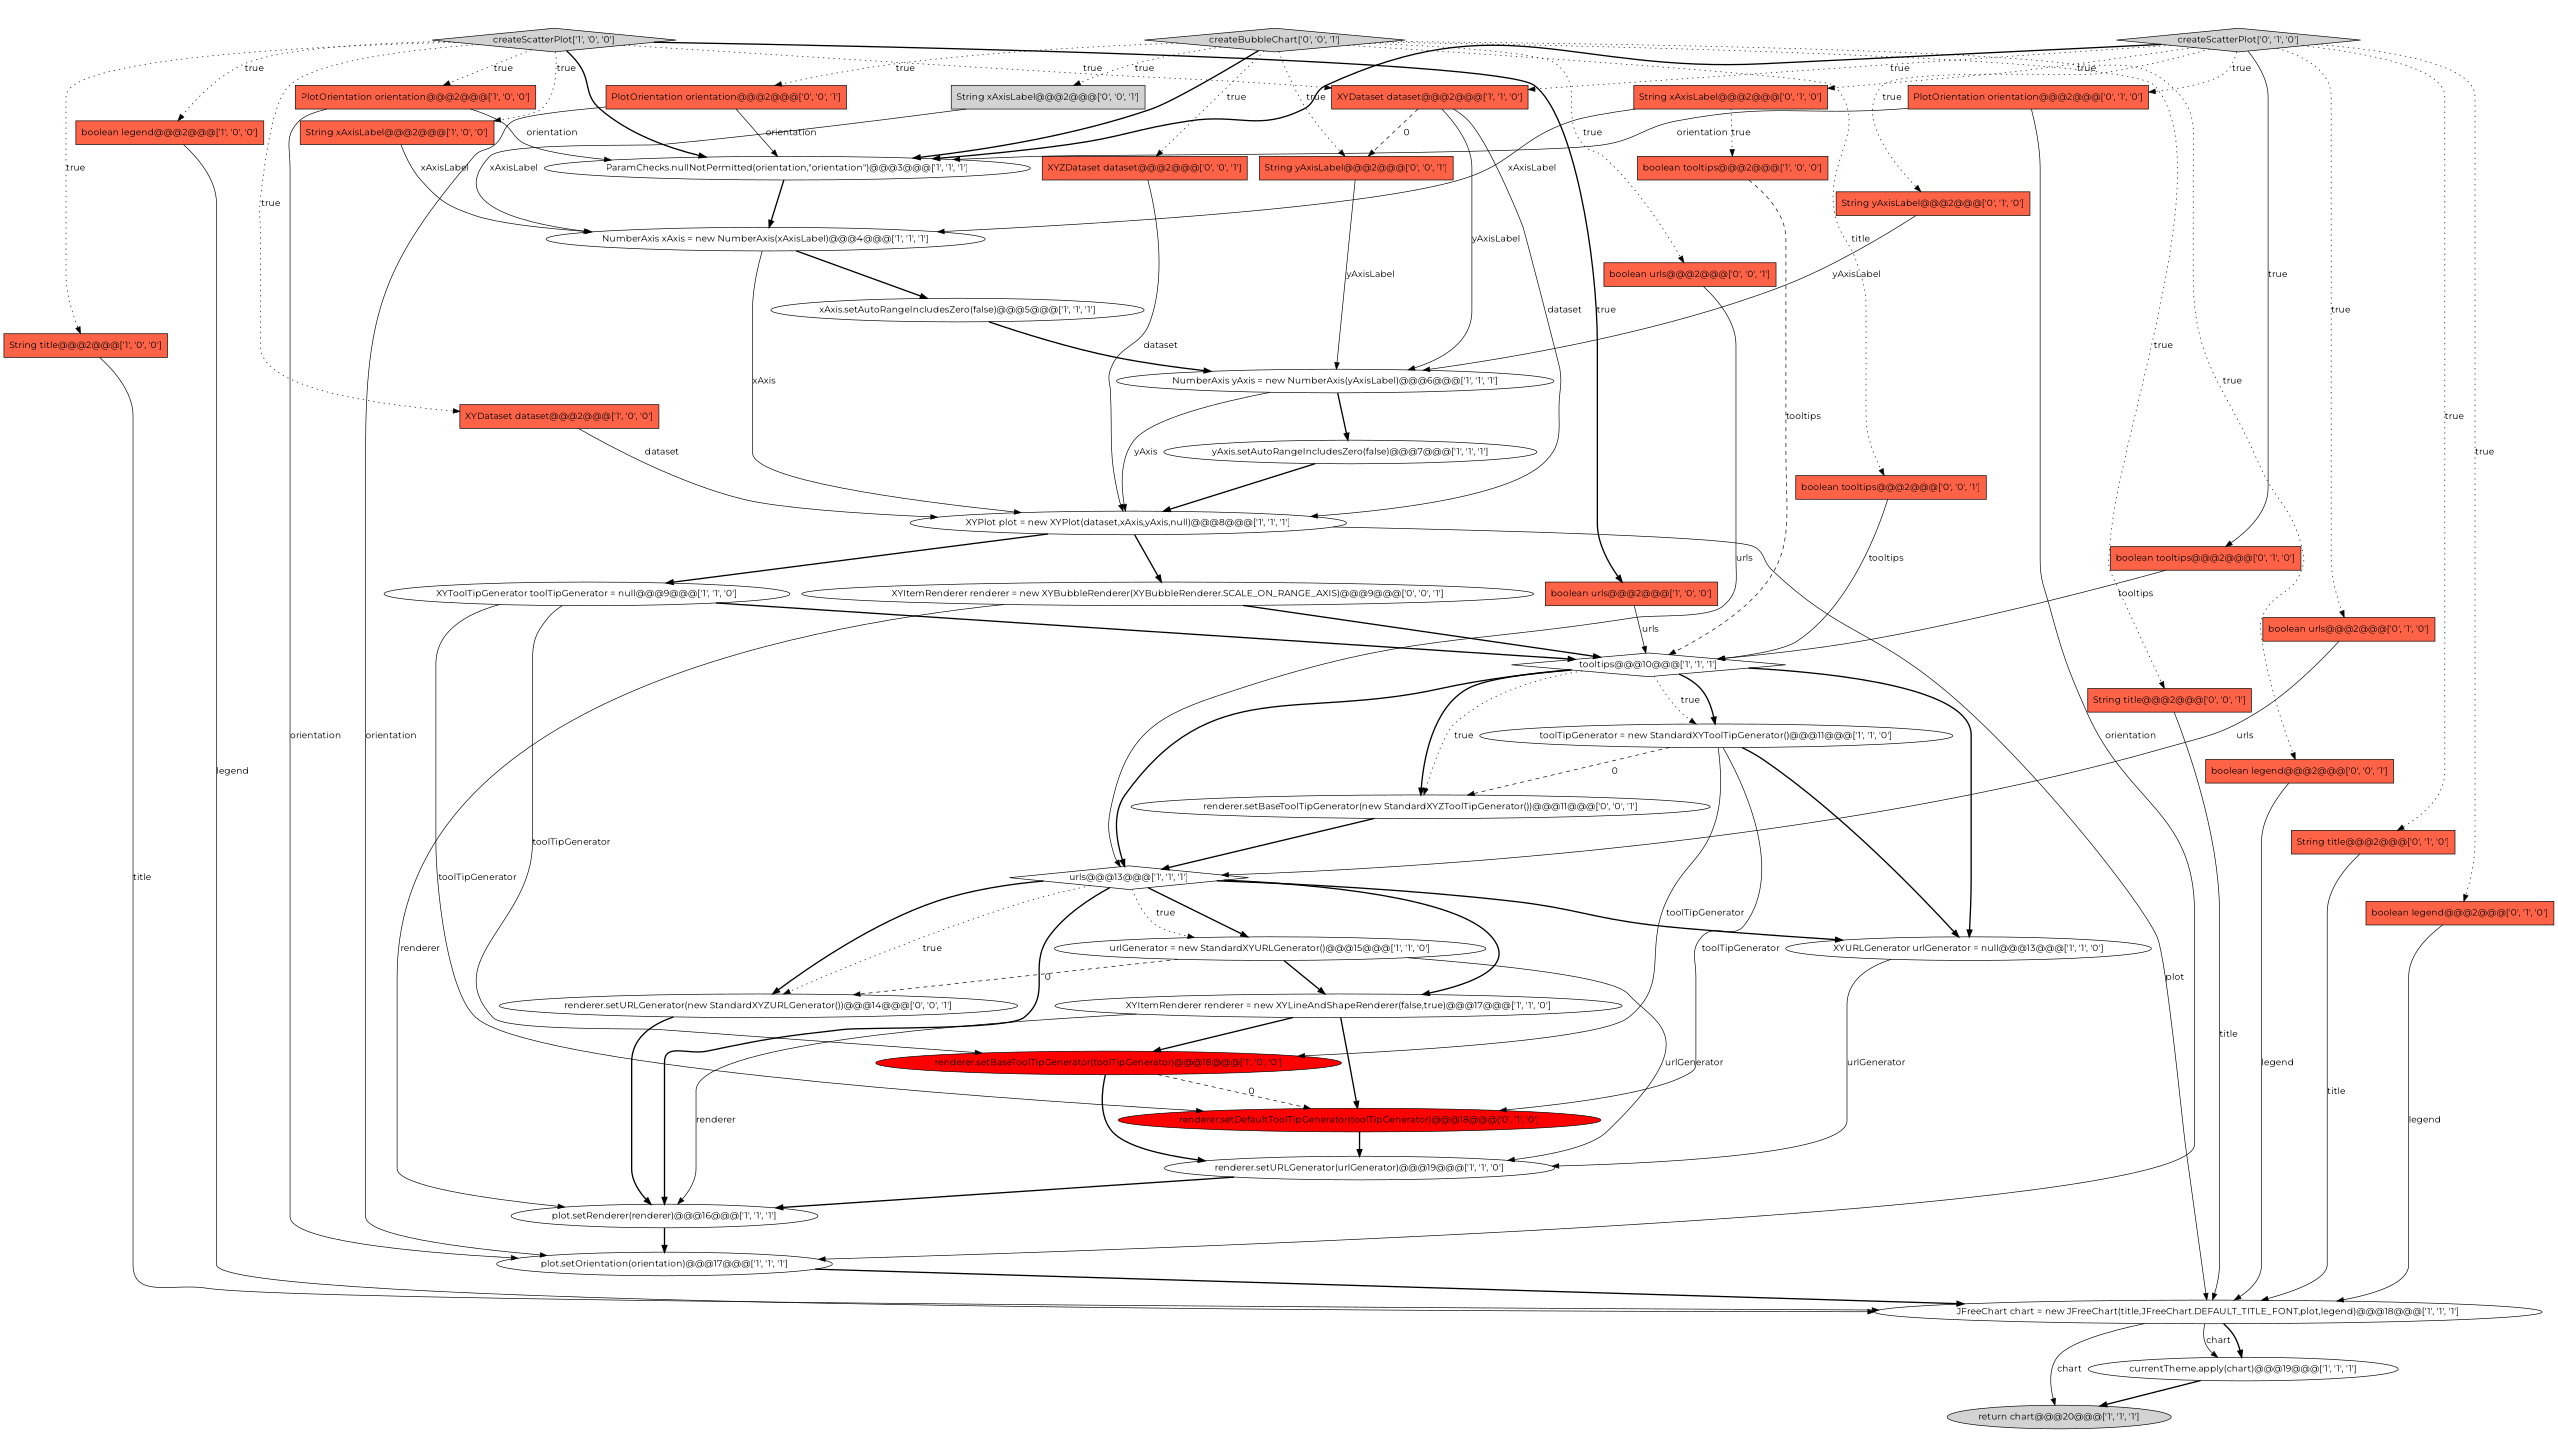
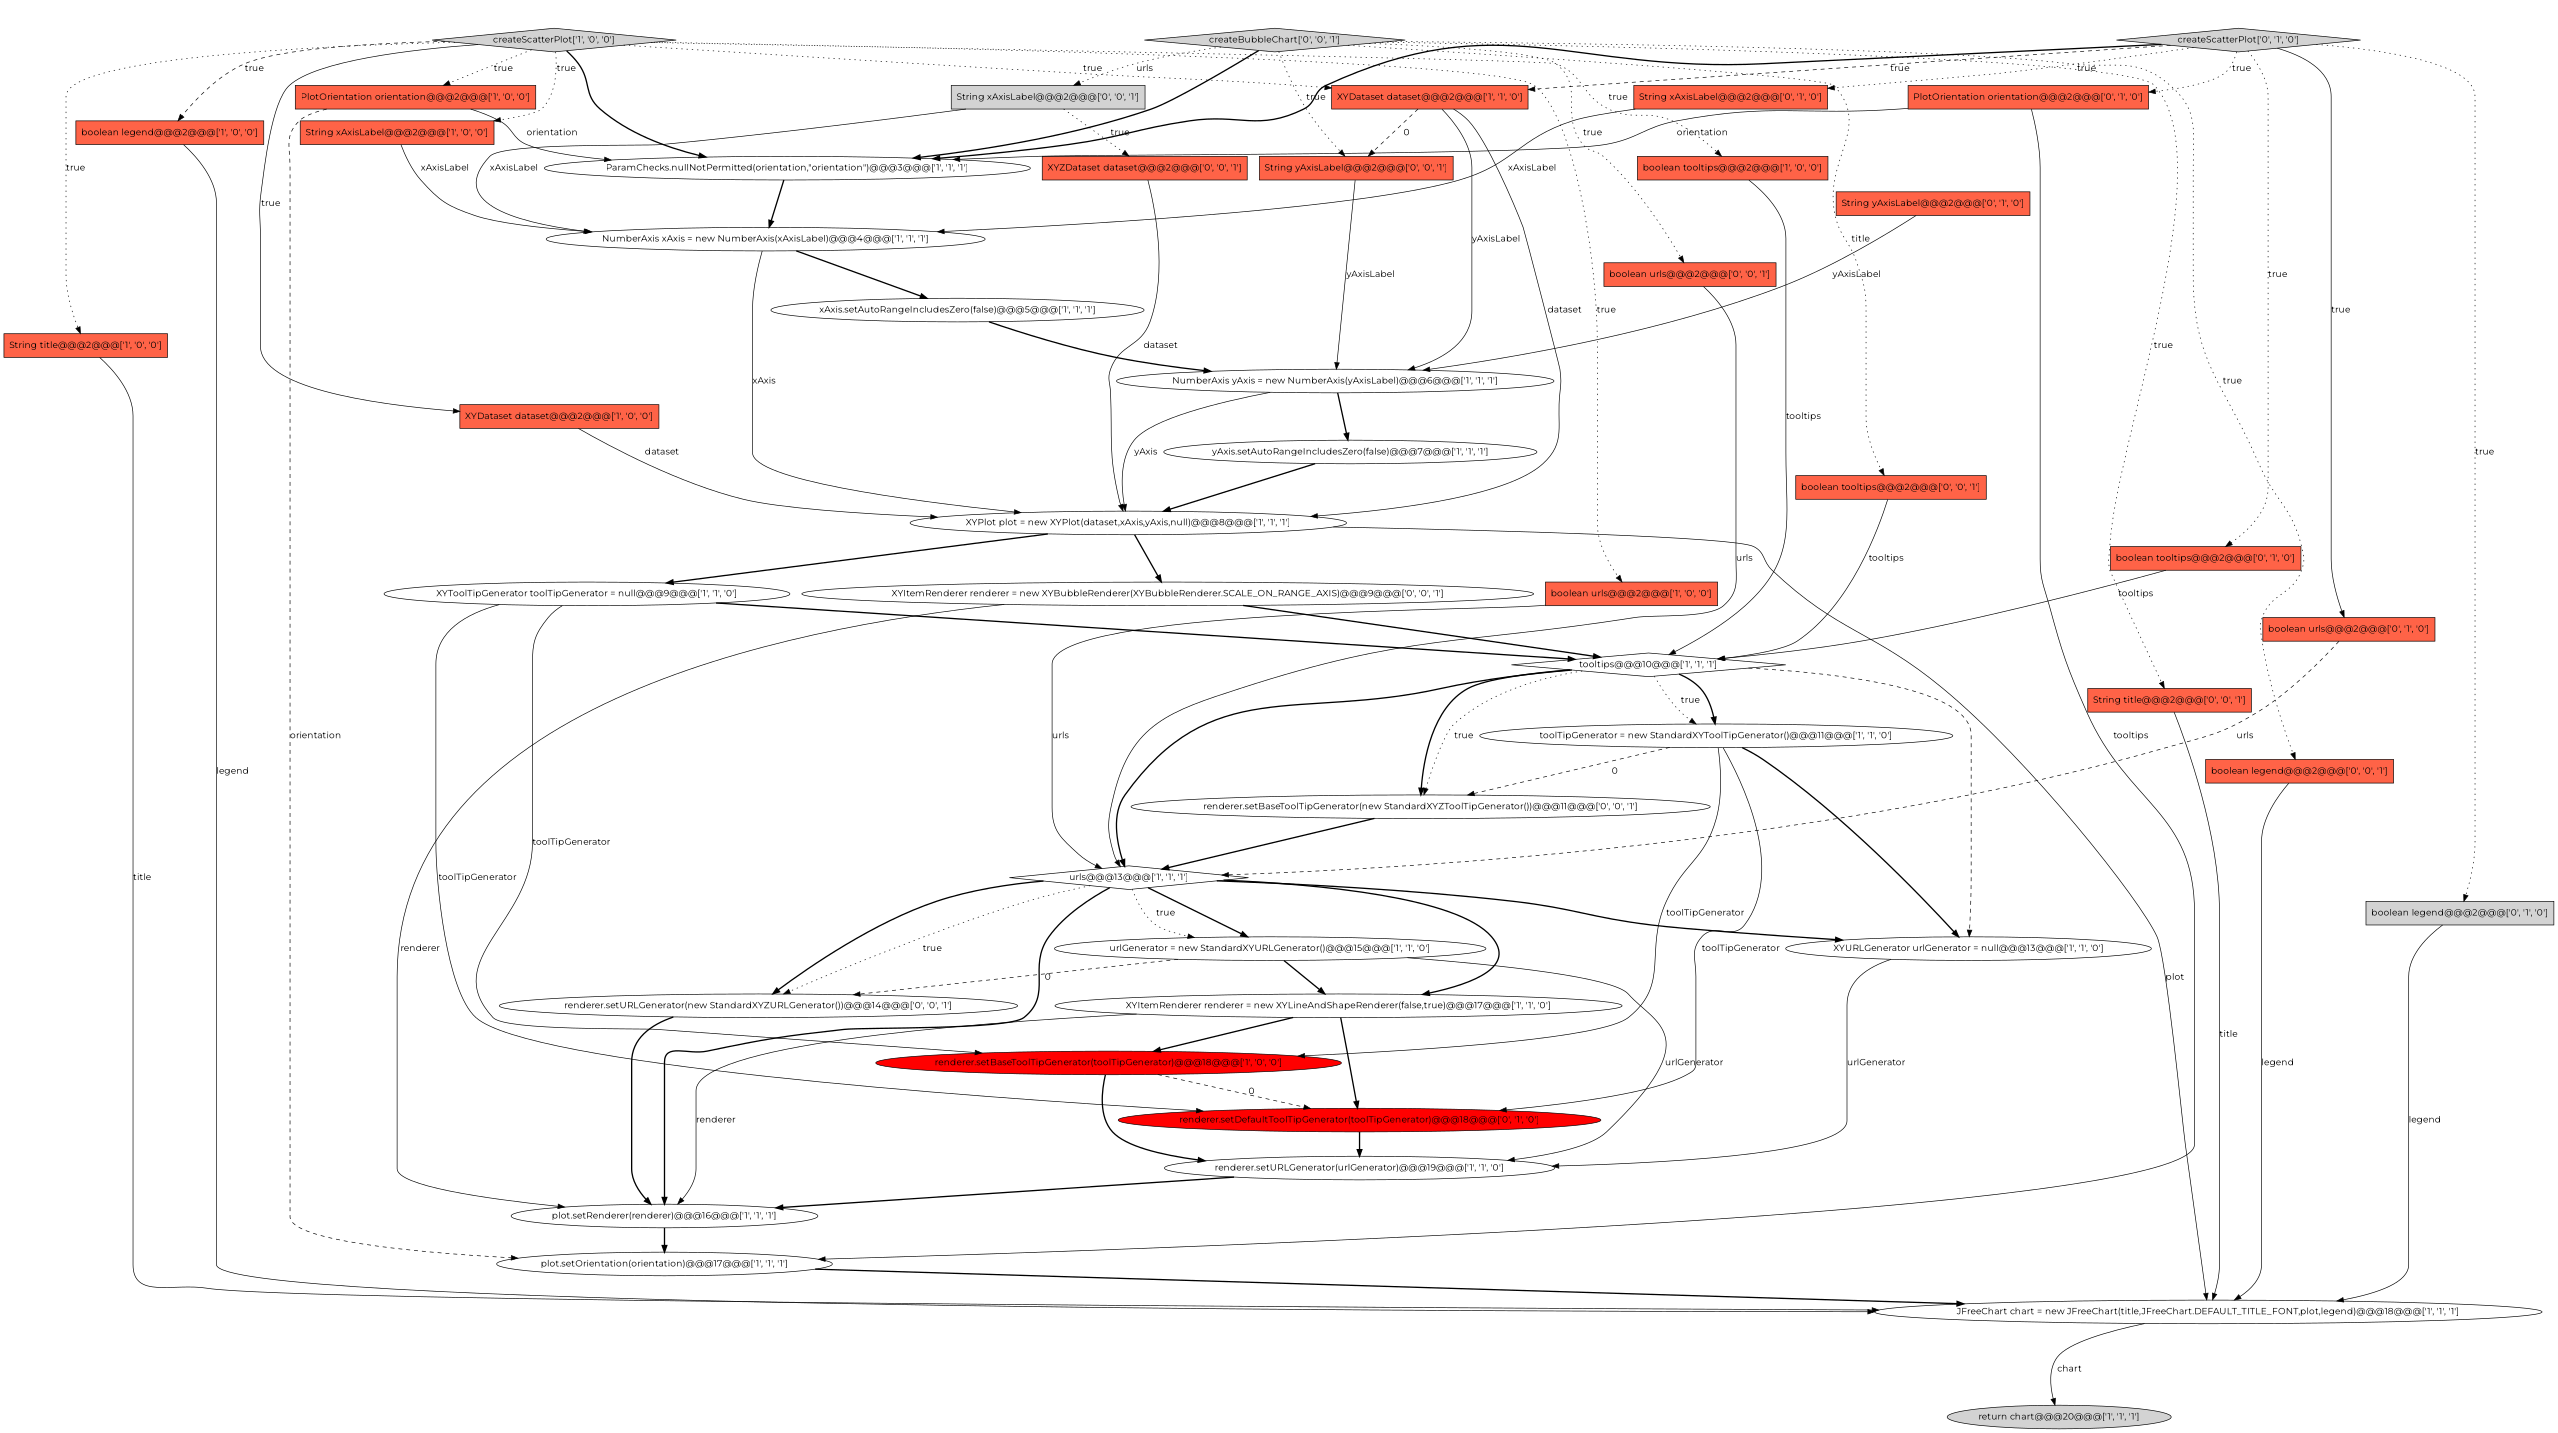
edge "createScatterPlot['1', '0', '0']" -> "boolean legend@@@2@@@['1', '0', '0']": style dotted -> dashed
edge "createScatterPlot['1', '0', '0']" -> "boolean urls@@@2@@@['1', '0', '0']": style bold -> dotted
edge "createScatterPlot['0', '1', '0']" -> "XYDataset dataset@@@2@@@['1', '1', '0']": style dotted -> dashed
edge "createBubbleChart['0', '0', '1']" -> "String xAxisLabel@@@2@@@['0', '0', '1']": label "true" -> "urls"
edge "createScatterPlot['0', '1', '0']" -> "String yAxisLabel@@@2@@@['0', '1', '0']": removed, label "true"
node "PlotOrientation orientation@@@2@@@['0', '0', '1']": removed
edge "createBubbleChart['0', '0', '1']" -> "XYZDataset dataset@@@2@@@['0', '0', '1']": now "String xAxisLabel@@@2@@@['0', '0', '1']" -> "XYZDataset dataset@@@2@@@['0', '0', '1']"
edge "String xAxisLabel@@@2@@@['0', '1', '0']" -> "boolean tooltips@@@2@@@['1', '0', '0']": now "createScatterPlot['1', '0', '0']" -> "boolean tooltips@@@2@@@['1', '0', '0']"
edge "createScatterPlot['1', '0', '0']" -> "XYDataset dataset@@@2@@@['1', '0', '0']": style dotted -> solid
edge "createScatterPlot['0', '1', '0']" -> "boolean tooltips@@@2@@@['0', '1', '0']": style solid -> dotted
edge "createScatterPlot['0', '1', '0']" -> "boolean urls@@@2@@@['0', '1', '0']": style dotted -> solid
edge "boolean tooltips@@@2@@@['1', '0', '0']" -> "tooltips@@@10@@@['1', '1', '1']": style dashed -> solid
edge "boolean urls@@@2@@@['1', '0', '0']" -> "tooltips@@@10@@@['1', '1', '1']": now "boolean urls@@@2@@@['1', '0', '0']" -> "urls@@@13@@@['1', '1', '1']"
edge "tooltips@@@10@@@['1', '1', '1']" -> "XYURLGenerator urlGenerator = null@@@13@@@['1', '1', '0']": style bold -> dashed
edge "PlotOrientation orientation@@@2@@@['0', '1', '0']" -> "plot.setOrientation(orientation)@@@17@@@['1', '1', '1']": label "orientation" -> "tooltips"
edge "PlotOrientation orientation@@@2@@@['1', '0', '0']" -> "plot.setOrientation(orientation)@@@17@@@['1', '1', '1']": style solid -> dashed
edge "boolean urls@@@2@@@['0', '1', '0']" -> "urls@@@13@@@['1', '1', '1']": style solid -> dashed
node "String title@@@2@@@['0', '1', '0']": removed
node "boolean legend@@@2@@@['0', '1', '0']": fillcolor tomato -> lightgray
node "currentTheme.apply(chart)@@@19@@@['1', '1', '1']": removed
